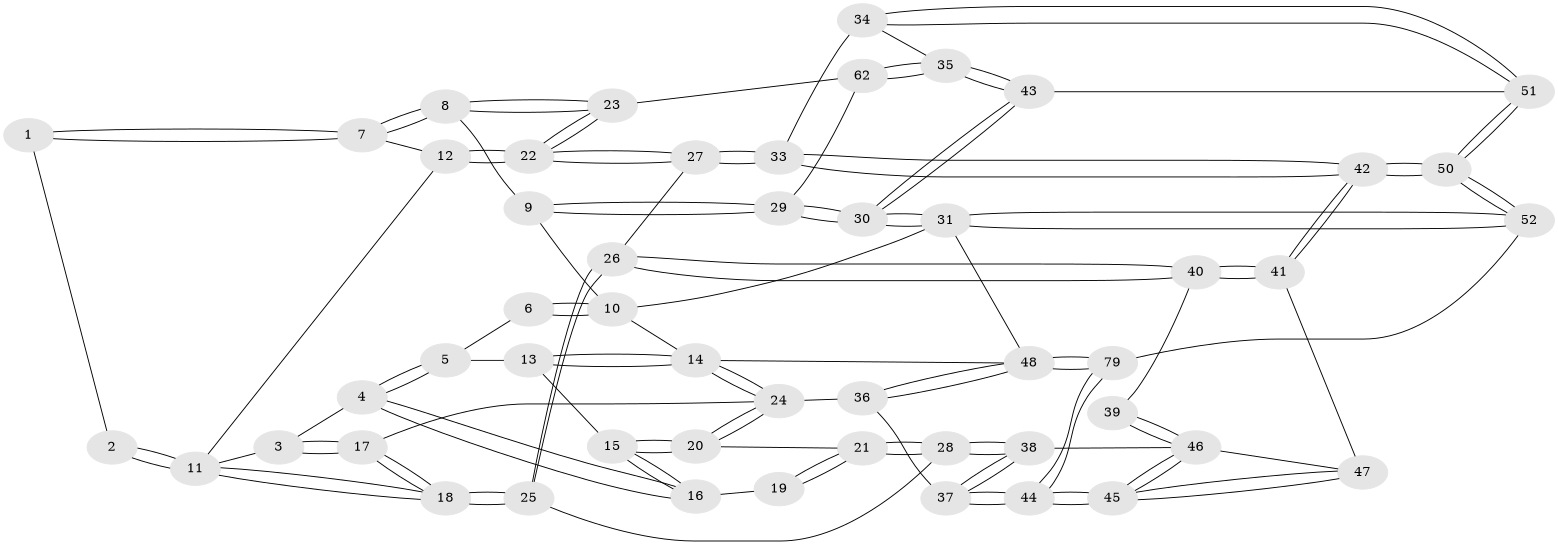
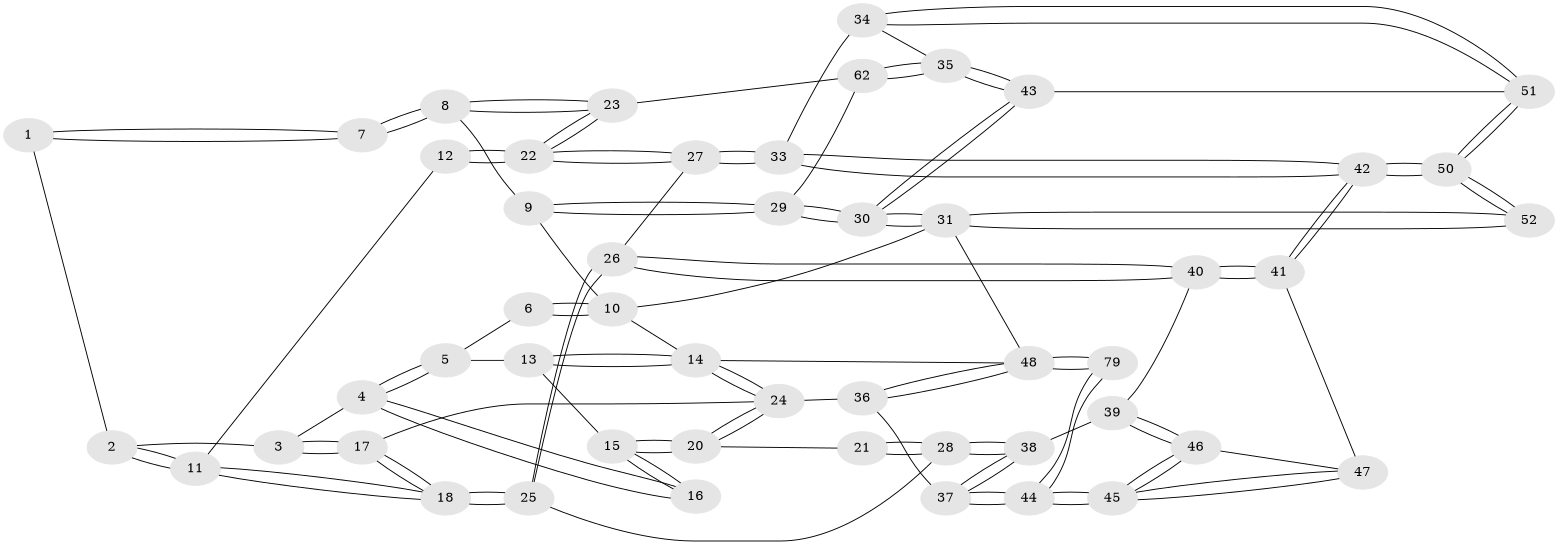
edge "7" -- "12": removed
edge "52" -- "79": removed
edge "46" -- "38": now "39" -- "38"
edge "3" -- "11": now "3" -- "2"
node "19": removed
